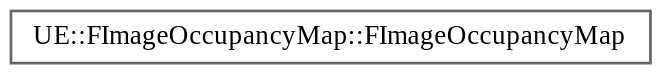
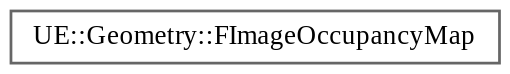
node "UE::FImageOccupancyMap::FImageOccupancyMap": label "UE::FImageOccupancyMap::FImageOccupancyMap" -> "UE::Geometry::FImageOccupancyMap"
